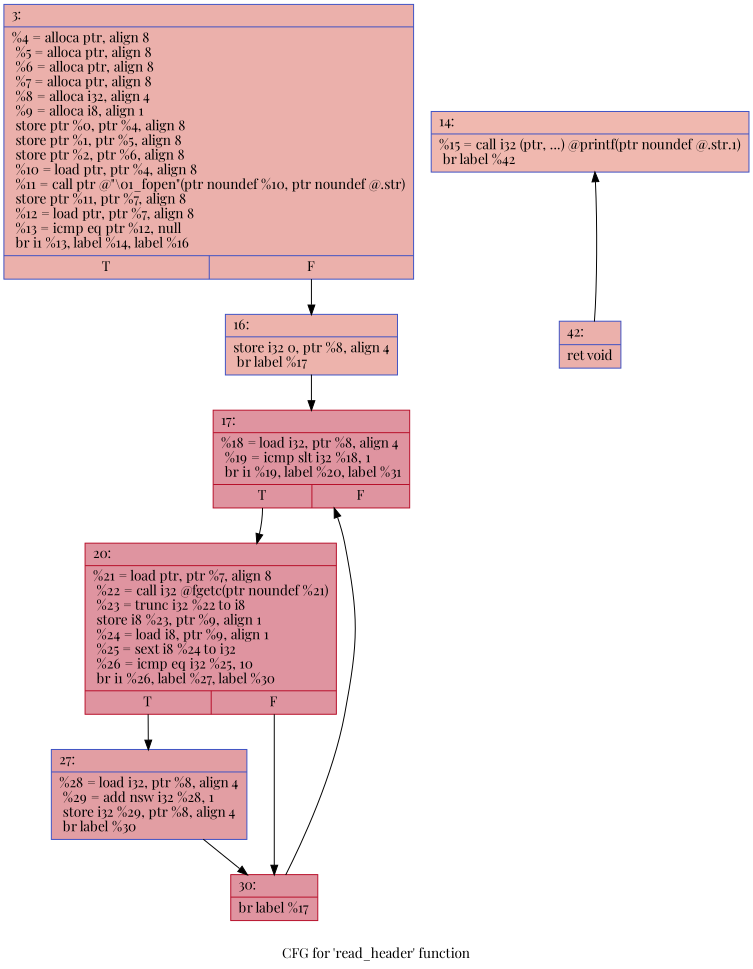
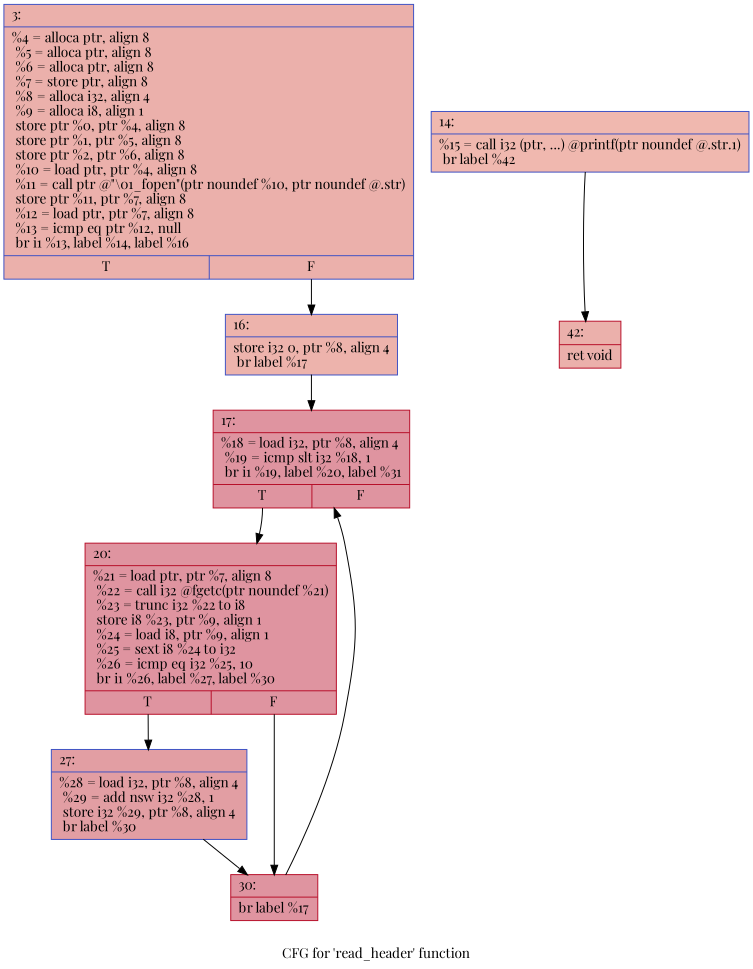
node "3:": text "%7 = alloca ptr, align 8" -> "%7 = store ptr, align 8"
edge "42:" -> "14:": reversed
node "42:": color #3d50c3ff -> #b70d28ff
